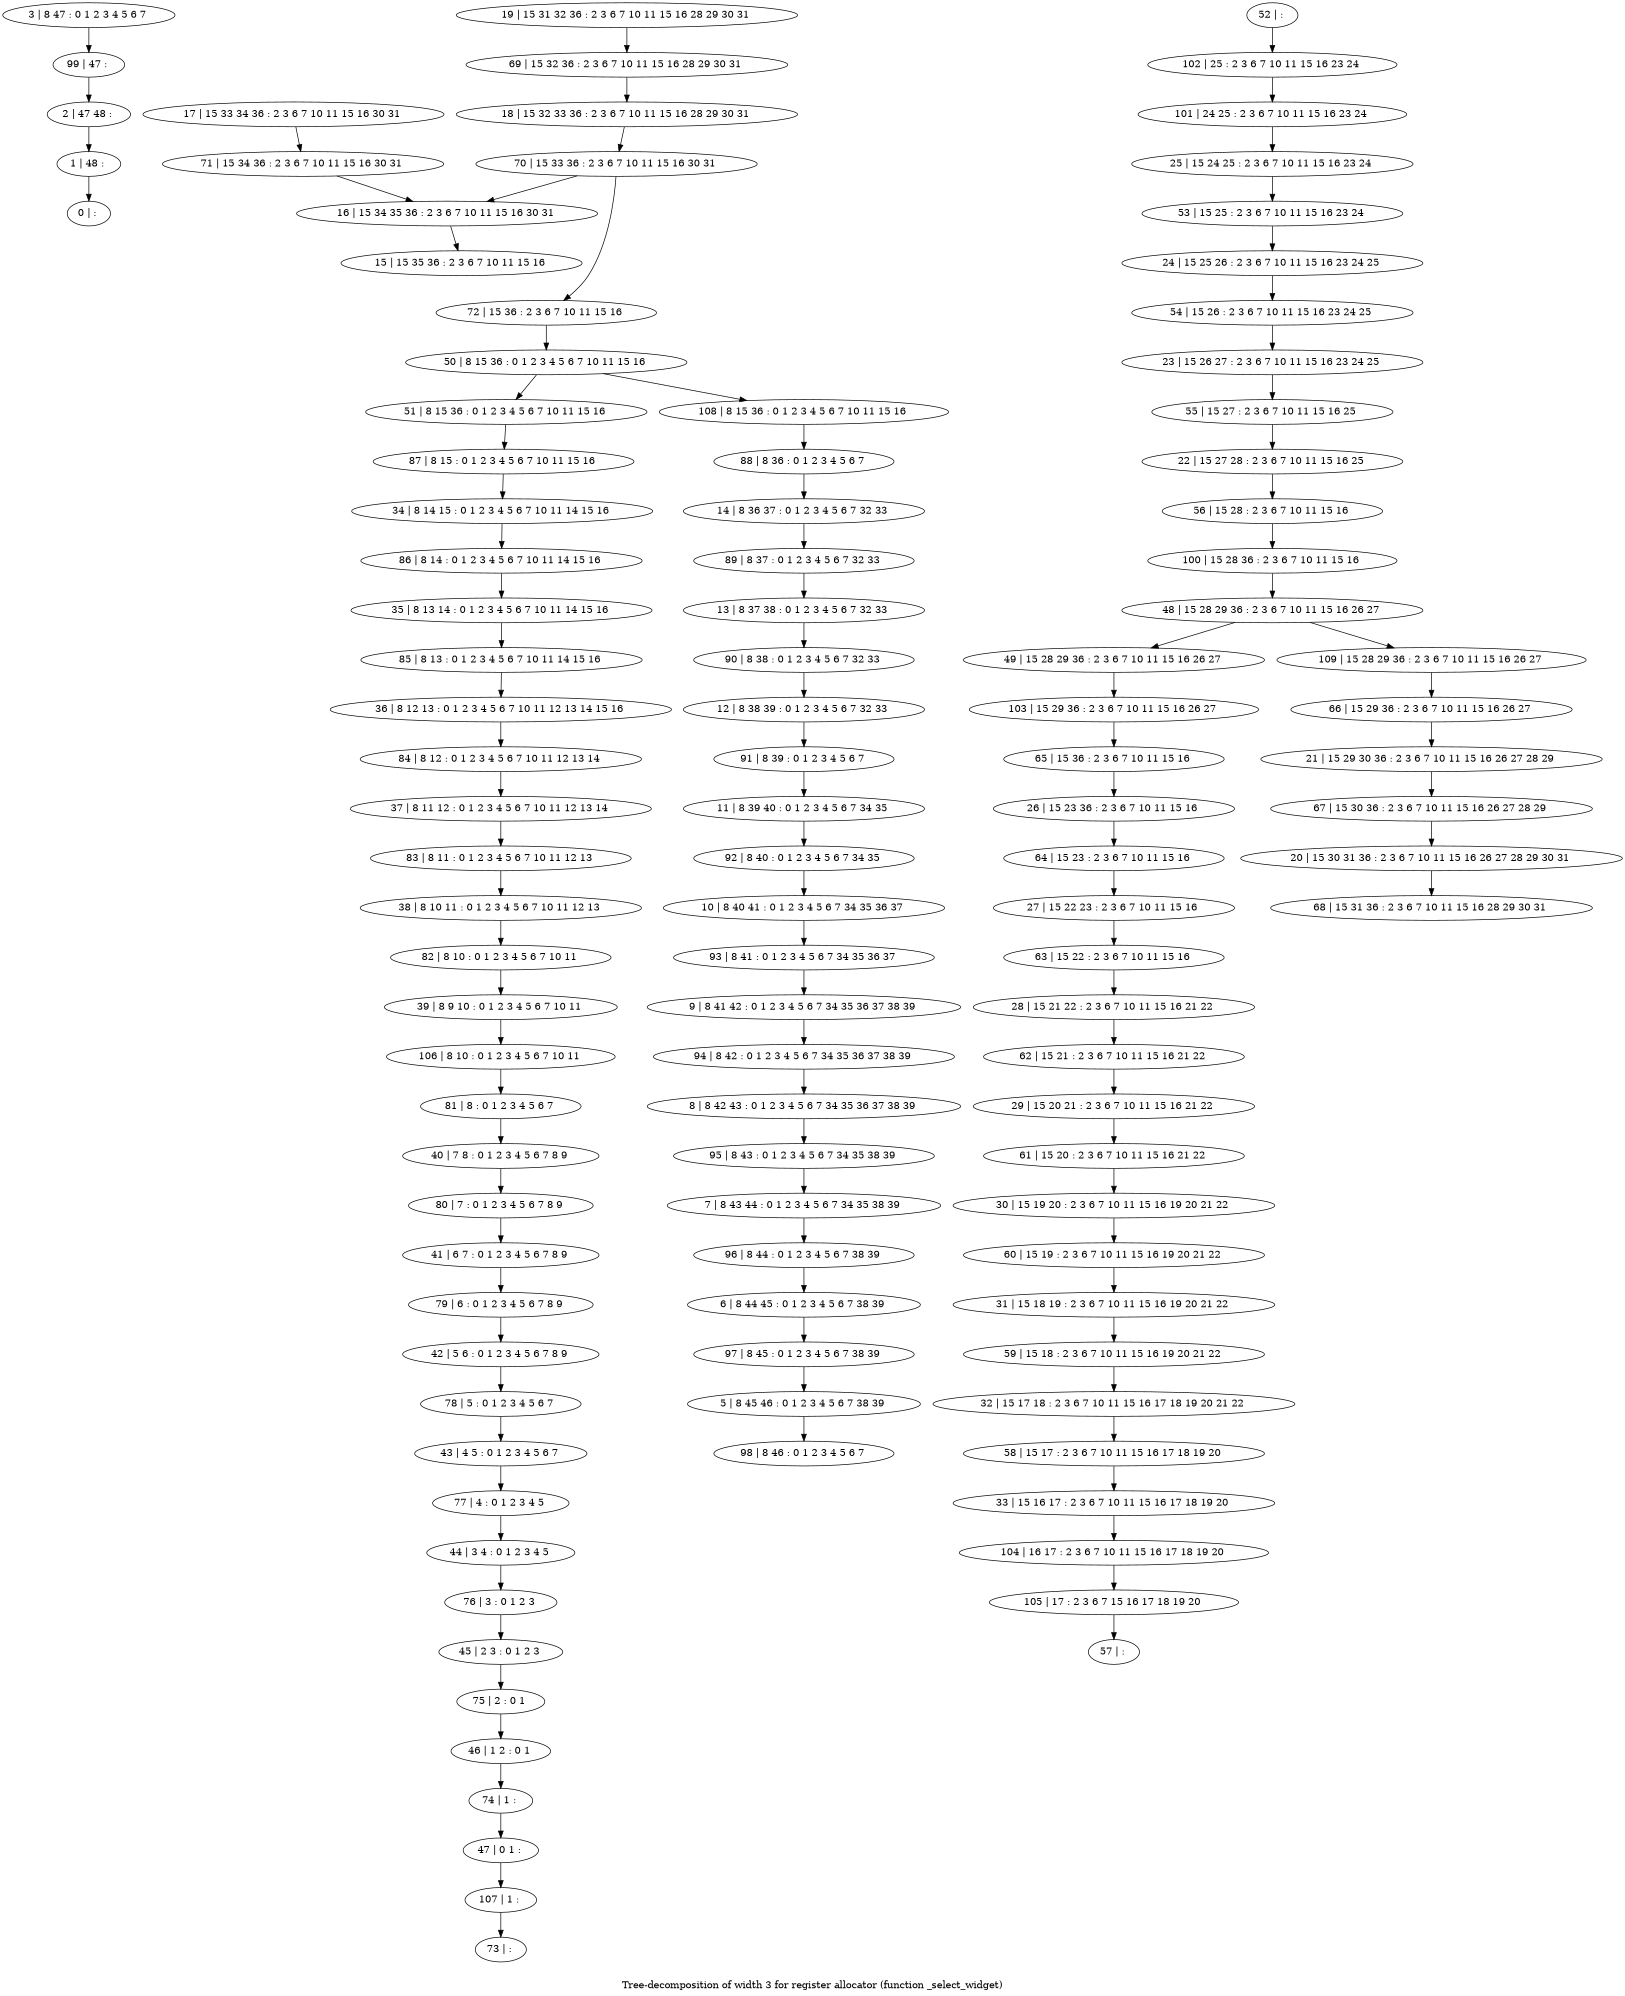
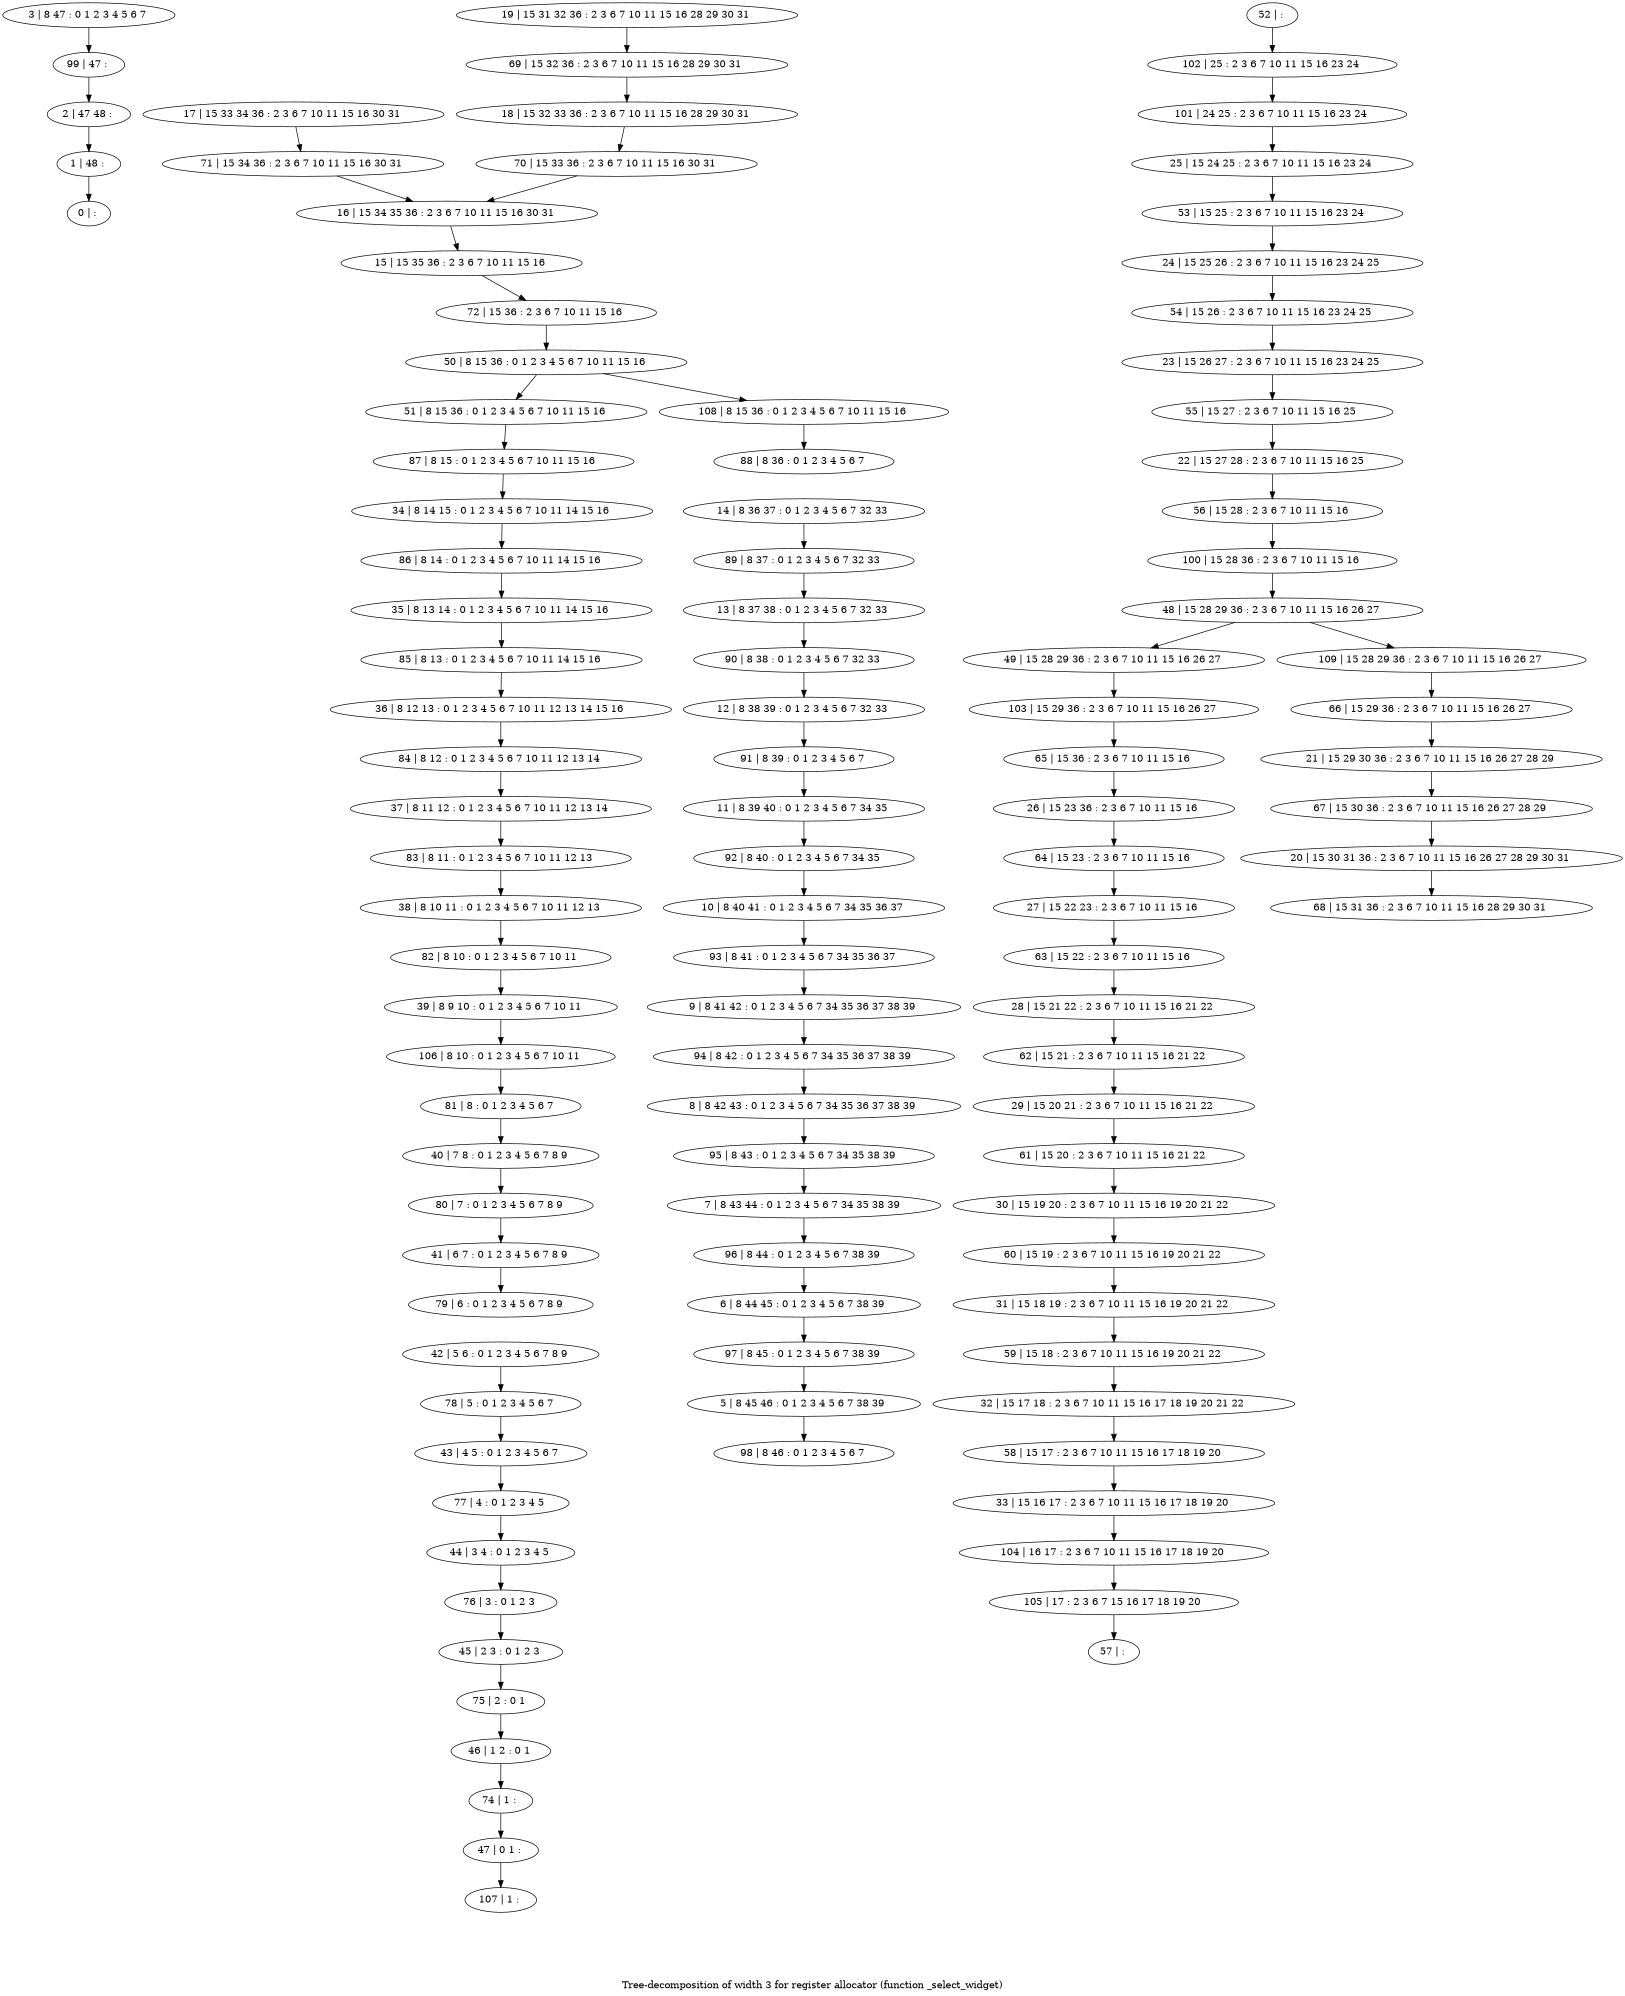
edge "70 | 15 33 36 : 2 3 6 7 10 11 15 16 30 31" -> "72 | 15 36 : 2 3 6 7 10 11 15 16": now "15 | 15 35 36 : 2 3 6 7 10 11 15 16" -> "72 | 15 36 : 2 3 6 7 10 11 15 16"
edge "88 | 8 36 : 0 1 2 3 4 5 6 7" -> "14 | 8 36 37 : 0 1 2 3 4 5 6 7 32 33": removed
edge "79 | 6 : 0 1 2 3 4 5 6 7 8 9" -> "42 | 5 6 : 0 1 2 3 4 5 6 7 8 9": removed
node "73 | :": removed
